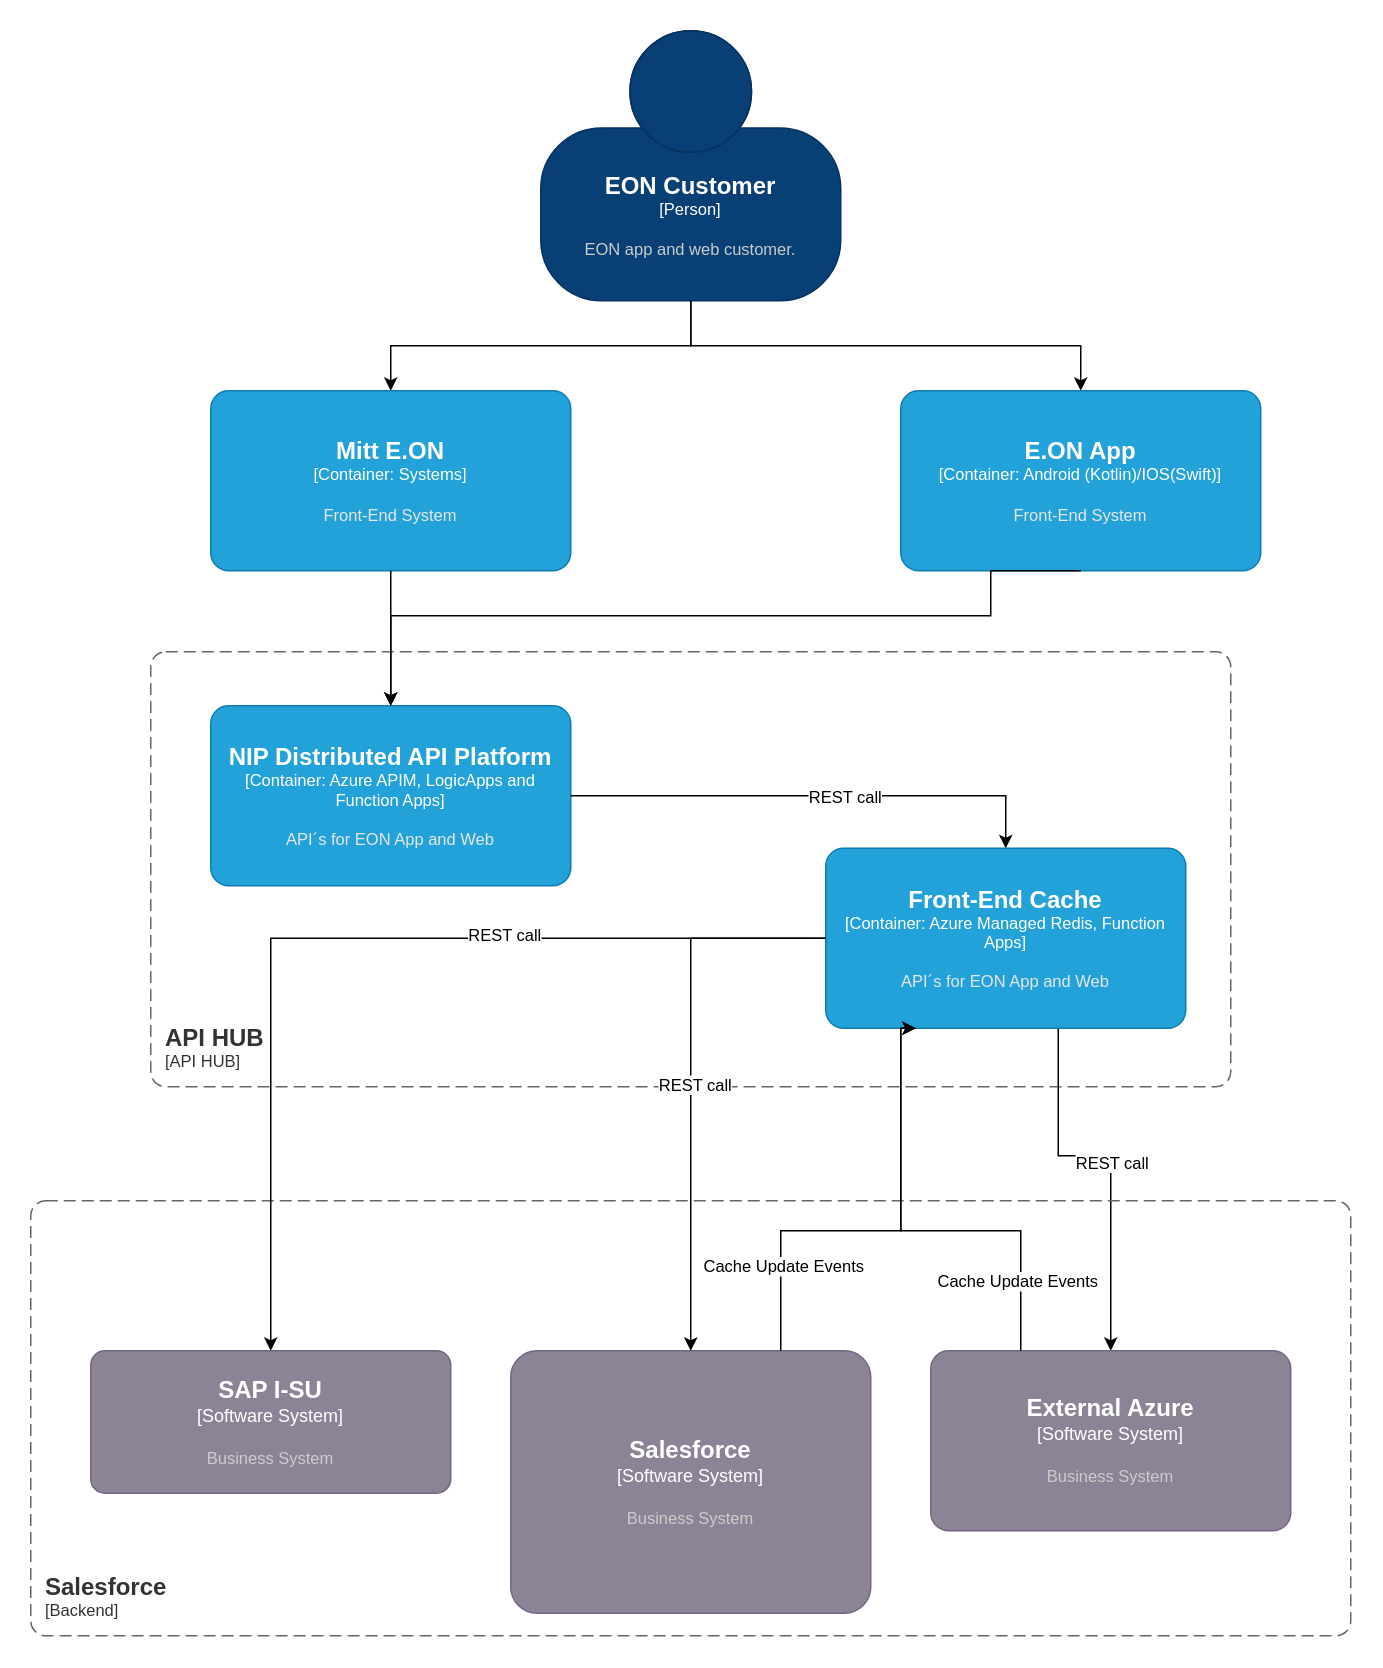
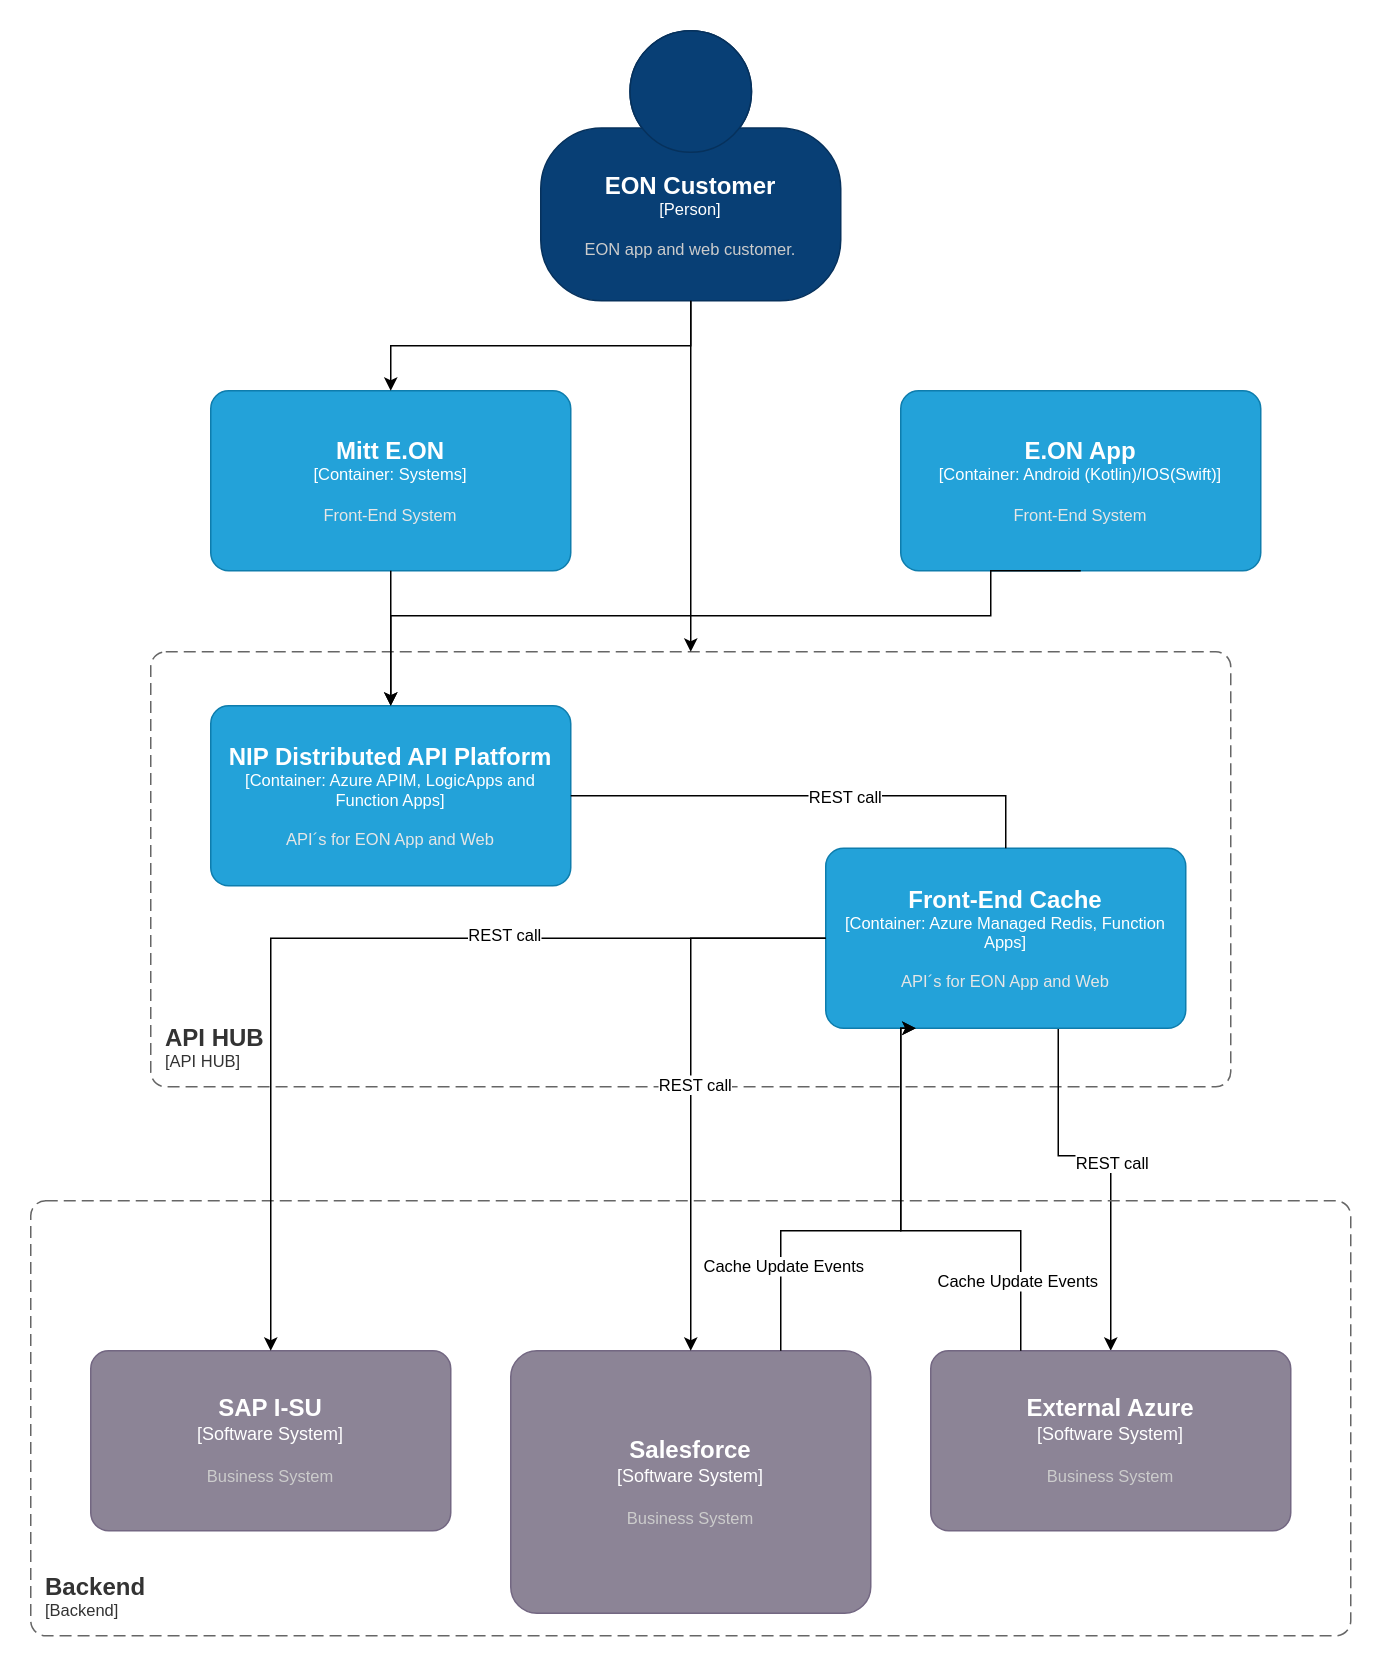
edge "EON Customer [Person] EON app and web customer." -> "E.ON App [Container: Android (Kotlin)/IOS(Swift)] Front-End System": now "EON Customer [Person] EON app and web customer." -> "API HUB [API HUB]"
edge "NIP Distributed API Platform [Container: Azure APIM, LogicApps and Function Apps] API´s for EON App and Web" -> "Front-End Cache [Container: Azure Managed Redis, Function Apps] API´s for EON App and Web": arrowhead classic -> none
node "SAP I-SU [Software System] Business System": size 360x143 -> 360x180
node "Salesforce [Backend]": label "Salesforce [Backend]" -> "Backend [Backend]"
